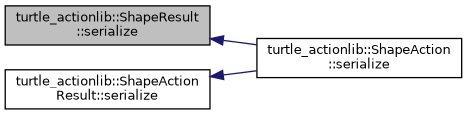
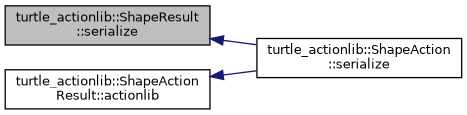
node "turtle_actionlib::ShapeAction Result::serialize": label "turtle_actionlib::ShapeAction Result::serialize" -> "turtle_actionlib::ShapeAction Result::actionlib"
